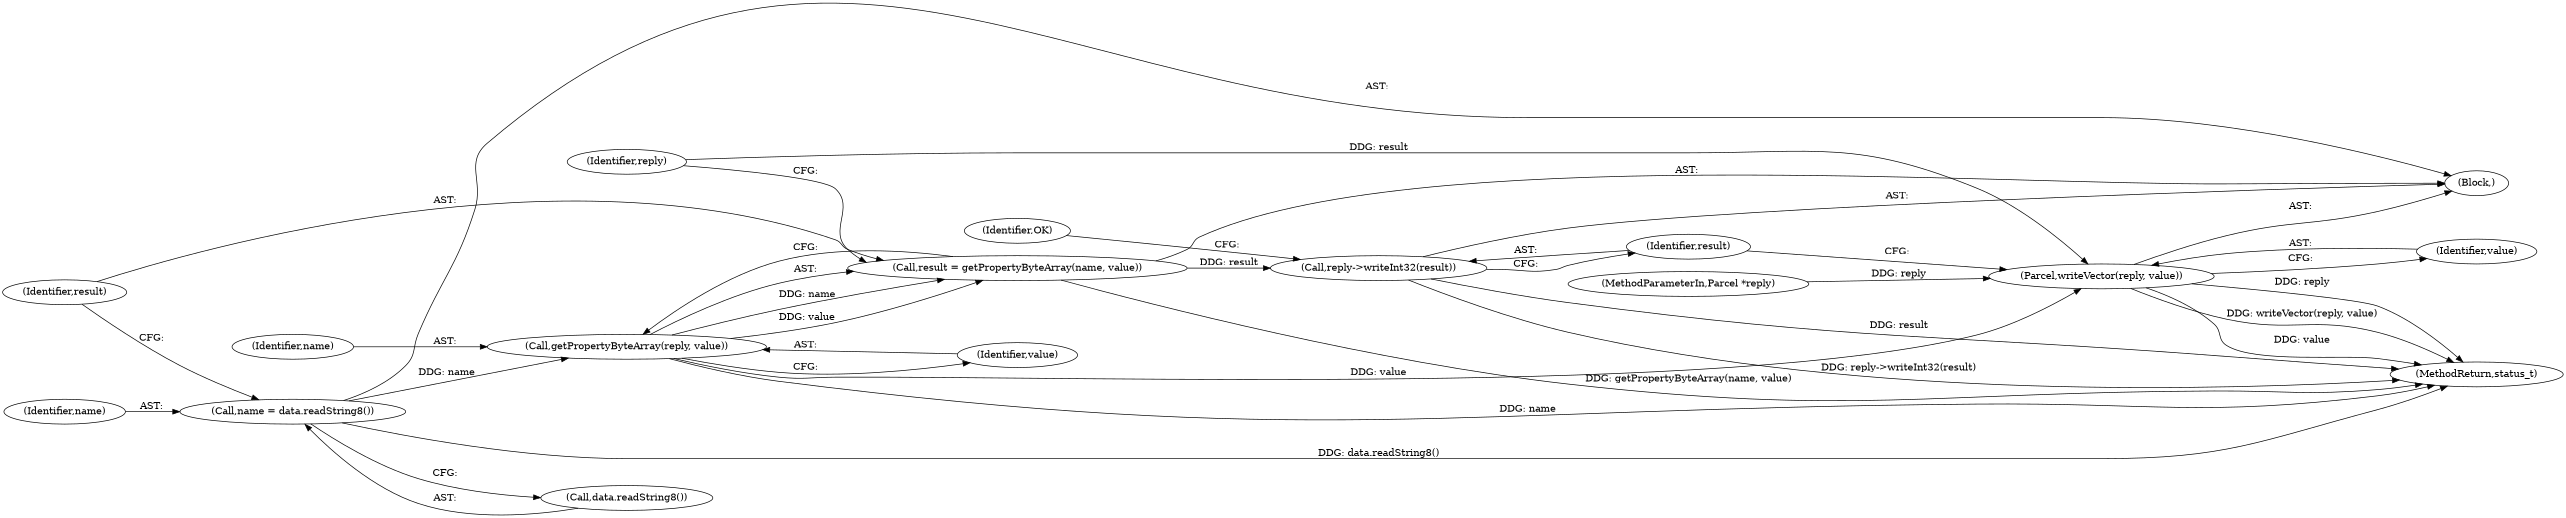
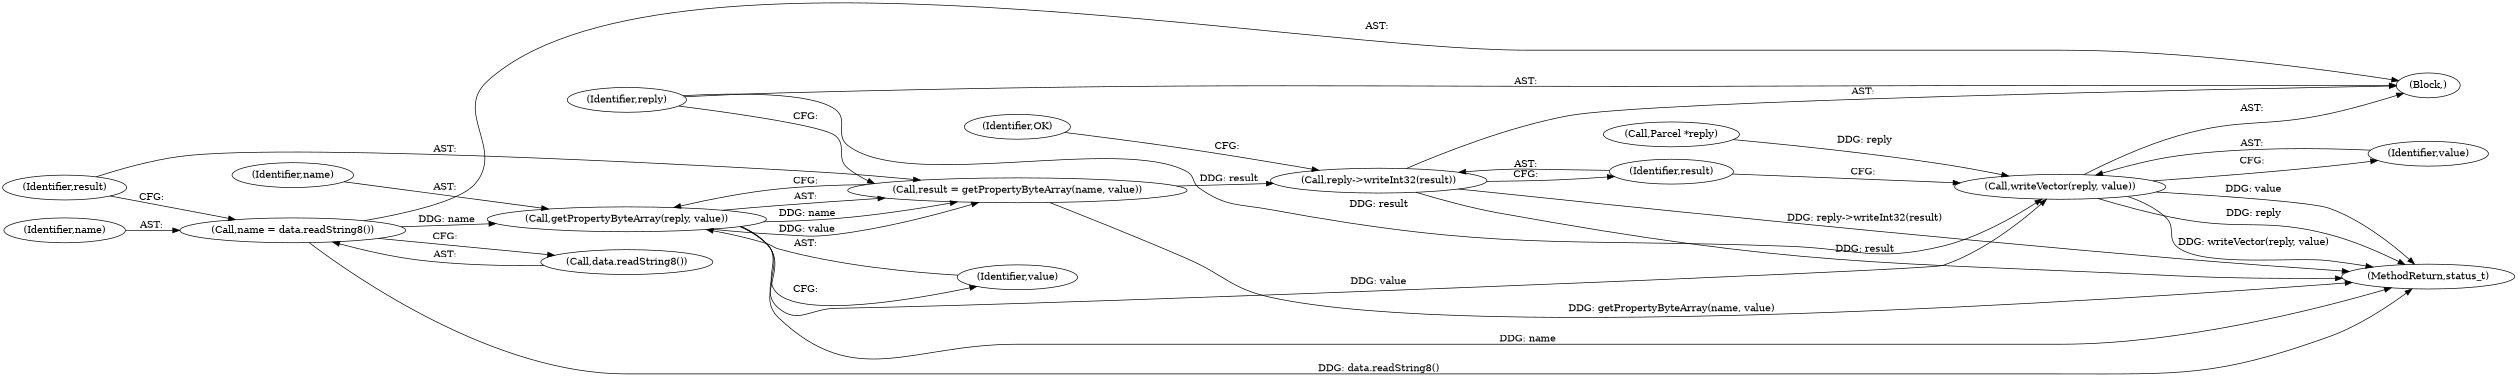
edge "(Call,result = getPropertyByteArray(name, value))" -> "(Block,)": now "(Identifier,reply)" -> "(Block,)"
node "(Parcel,writeVector(reply, value))": label "(Parcel,writeVector(reply, value))" -> "(Call,writeVector(reply, value))"
node "(MethodParameterIn,Parcel *reply)": label "(MethodParameterIn,Parcel *reply)" -> "(Call,Parcel *reply)"
